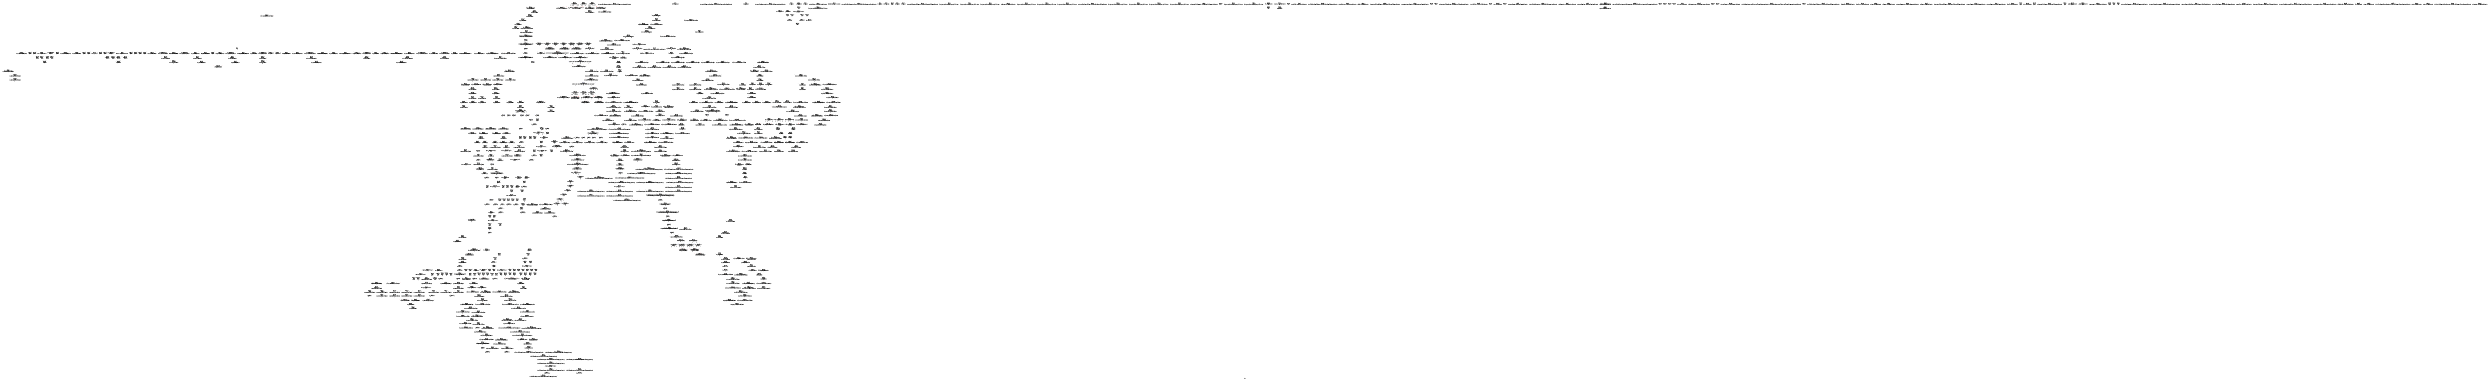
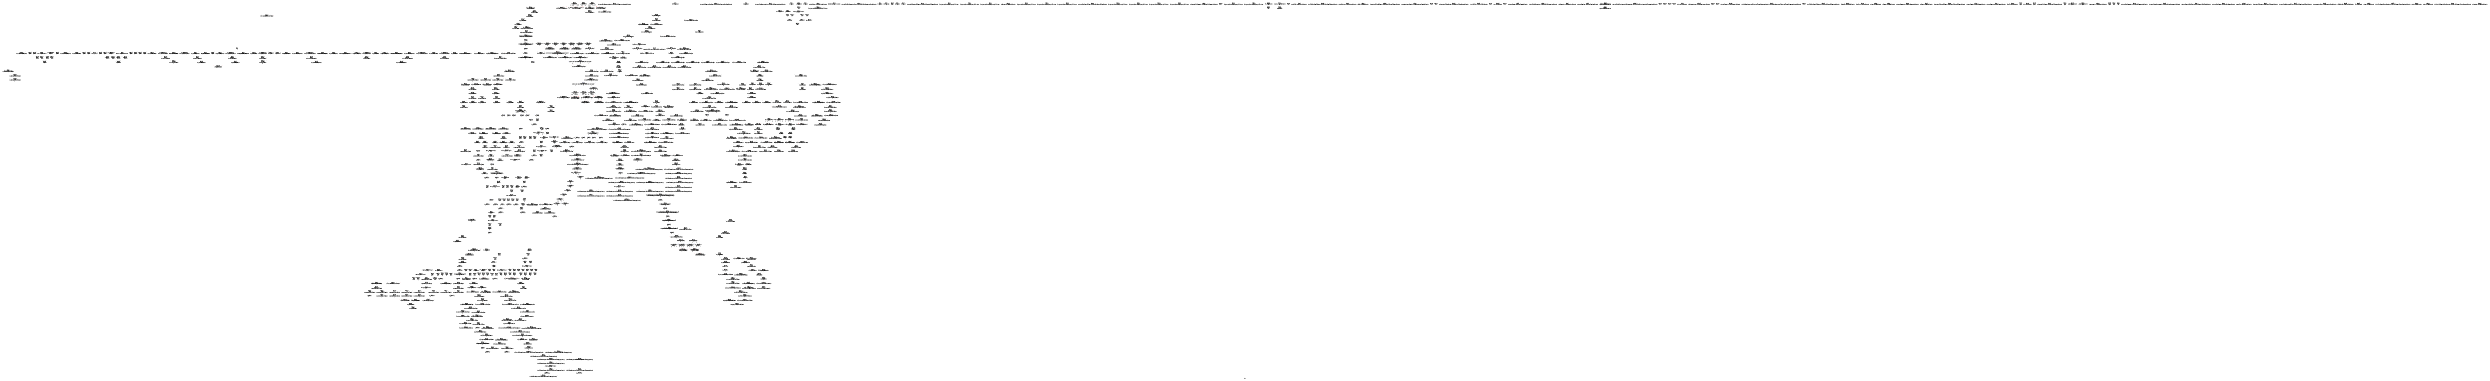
node "NodeID: 275": removed
node "NodeID: 1027": added
